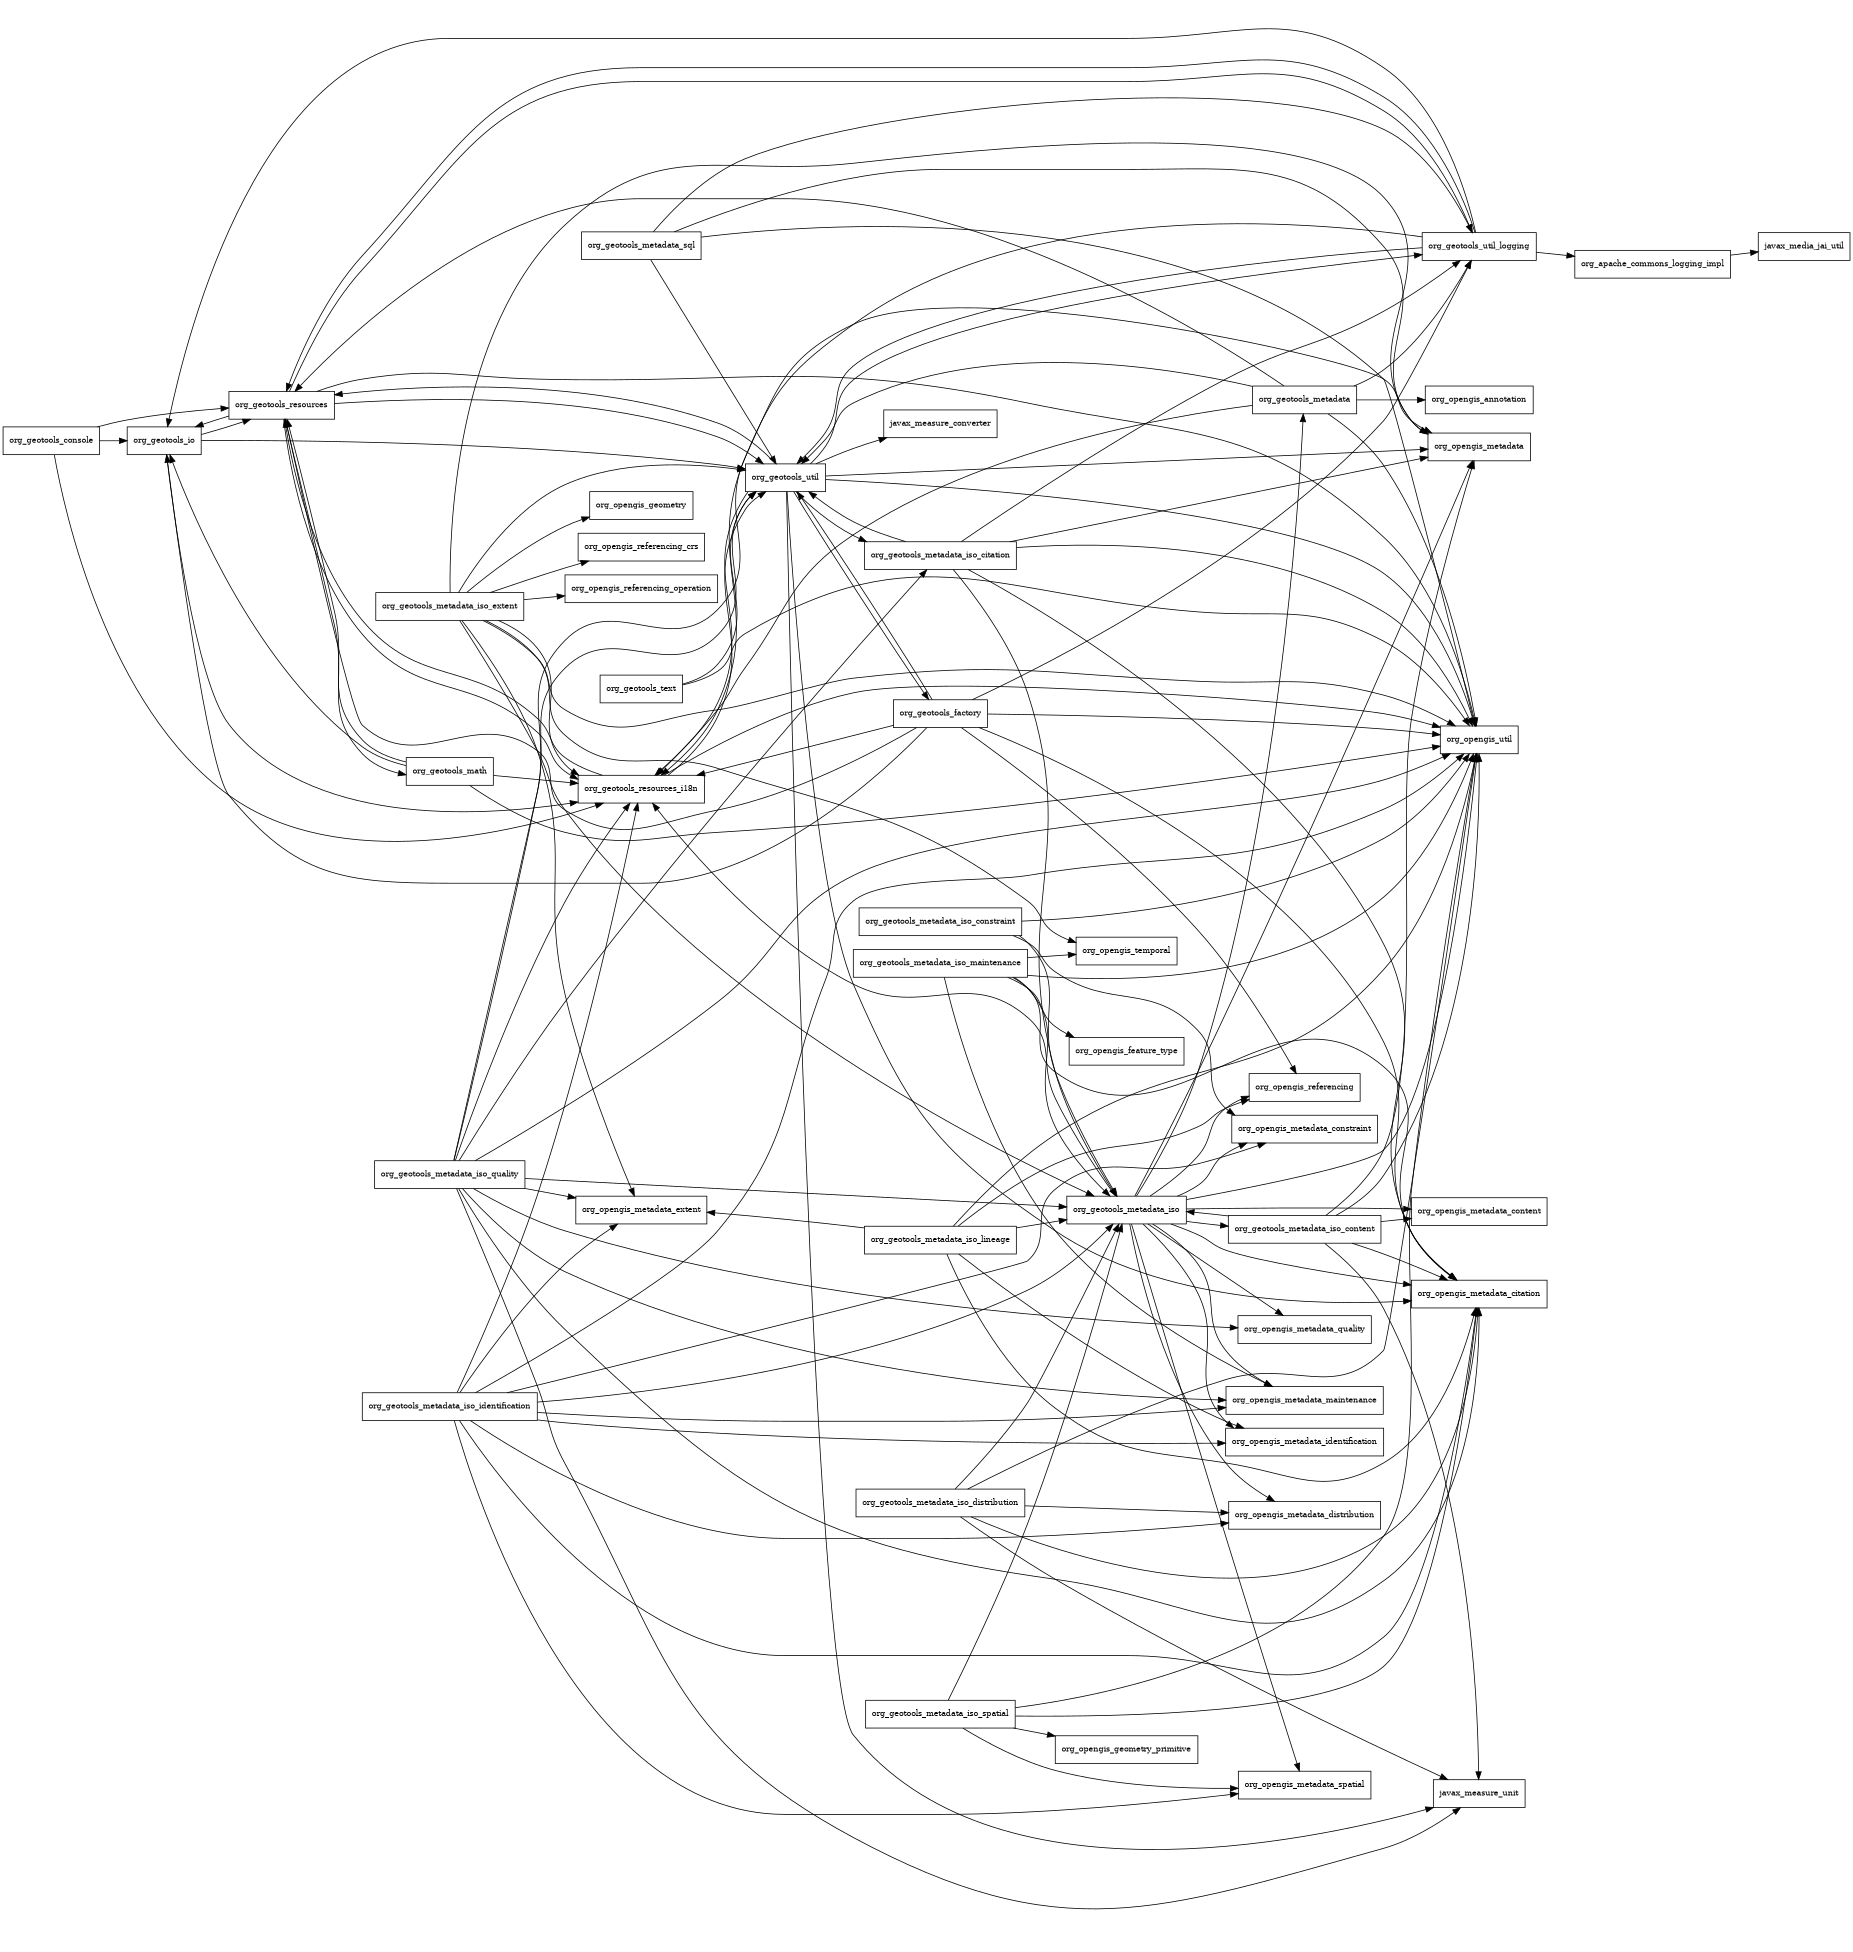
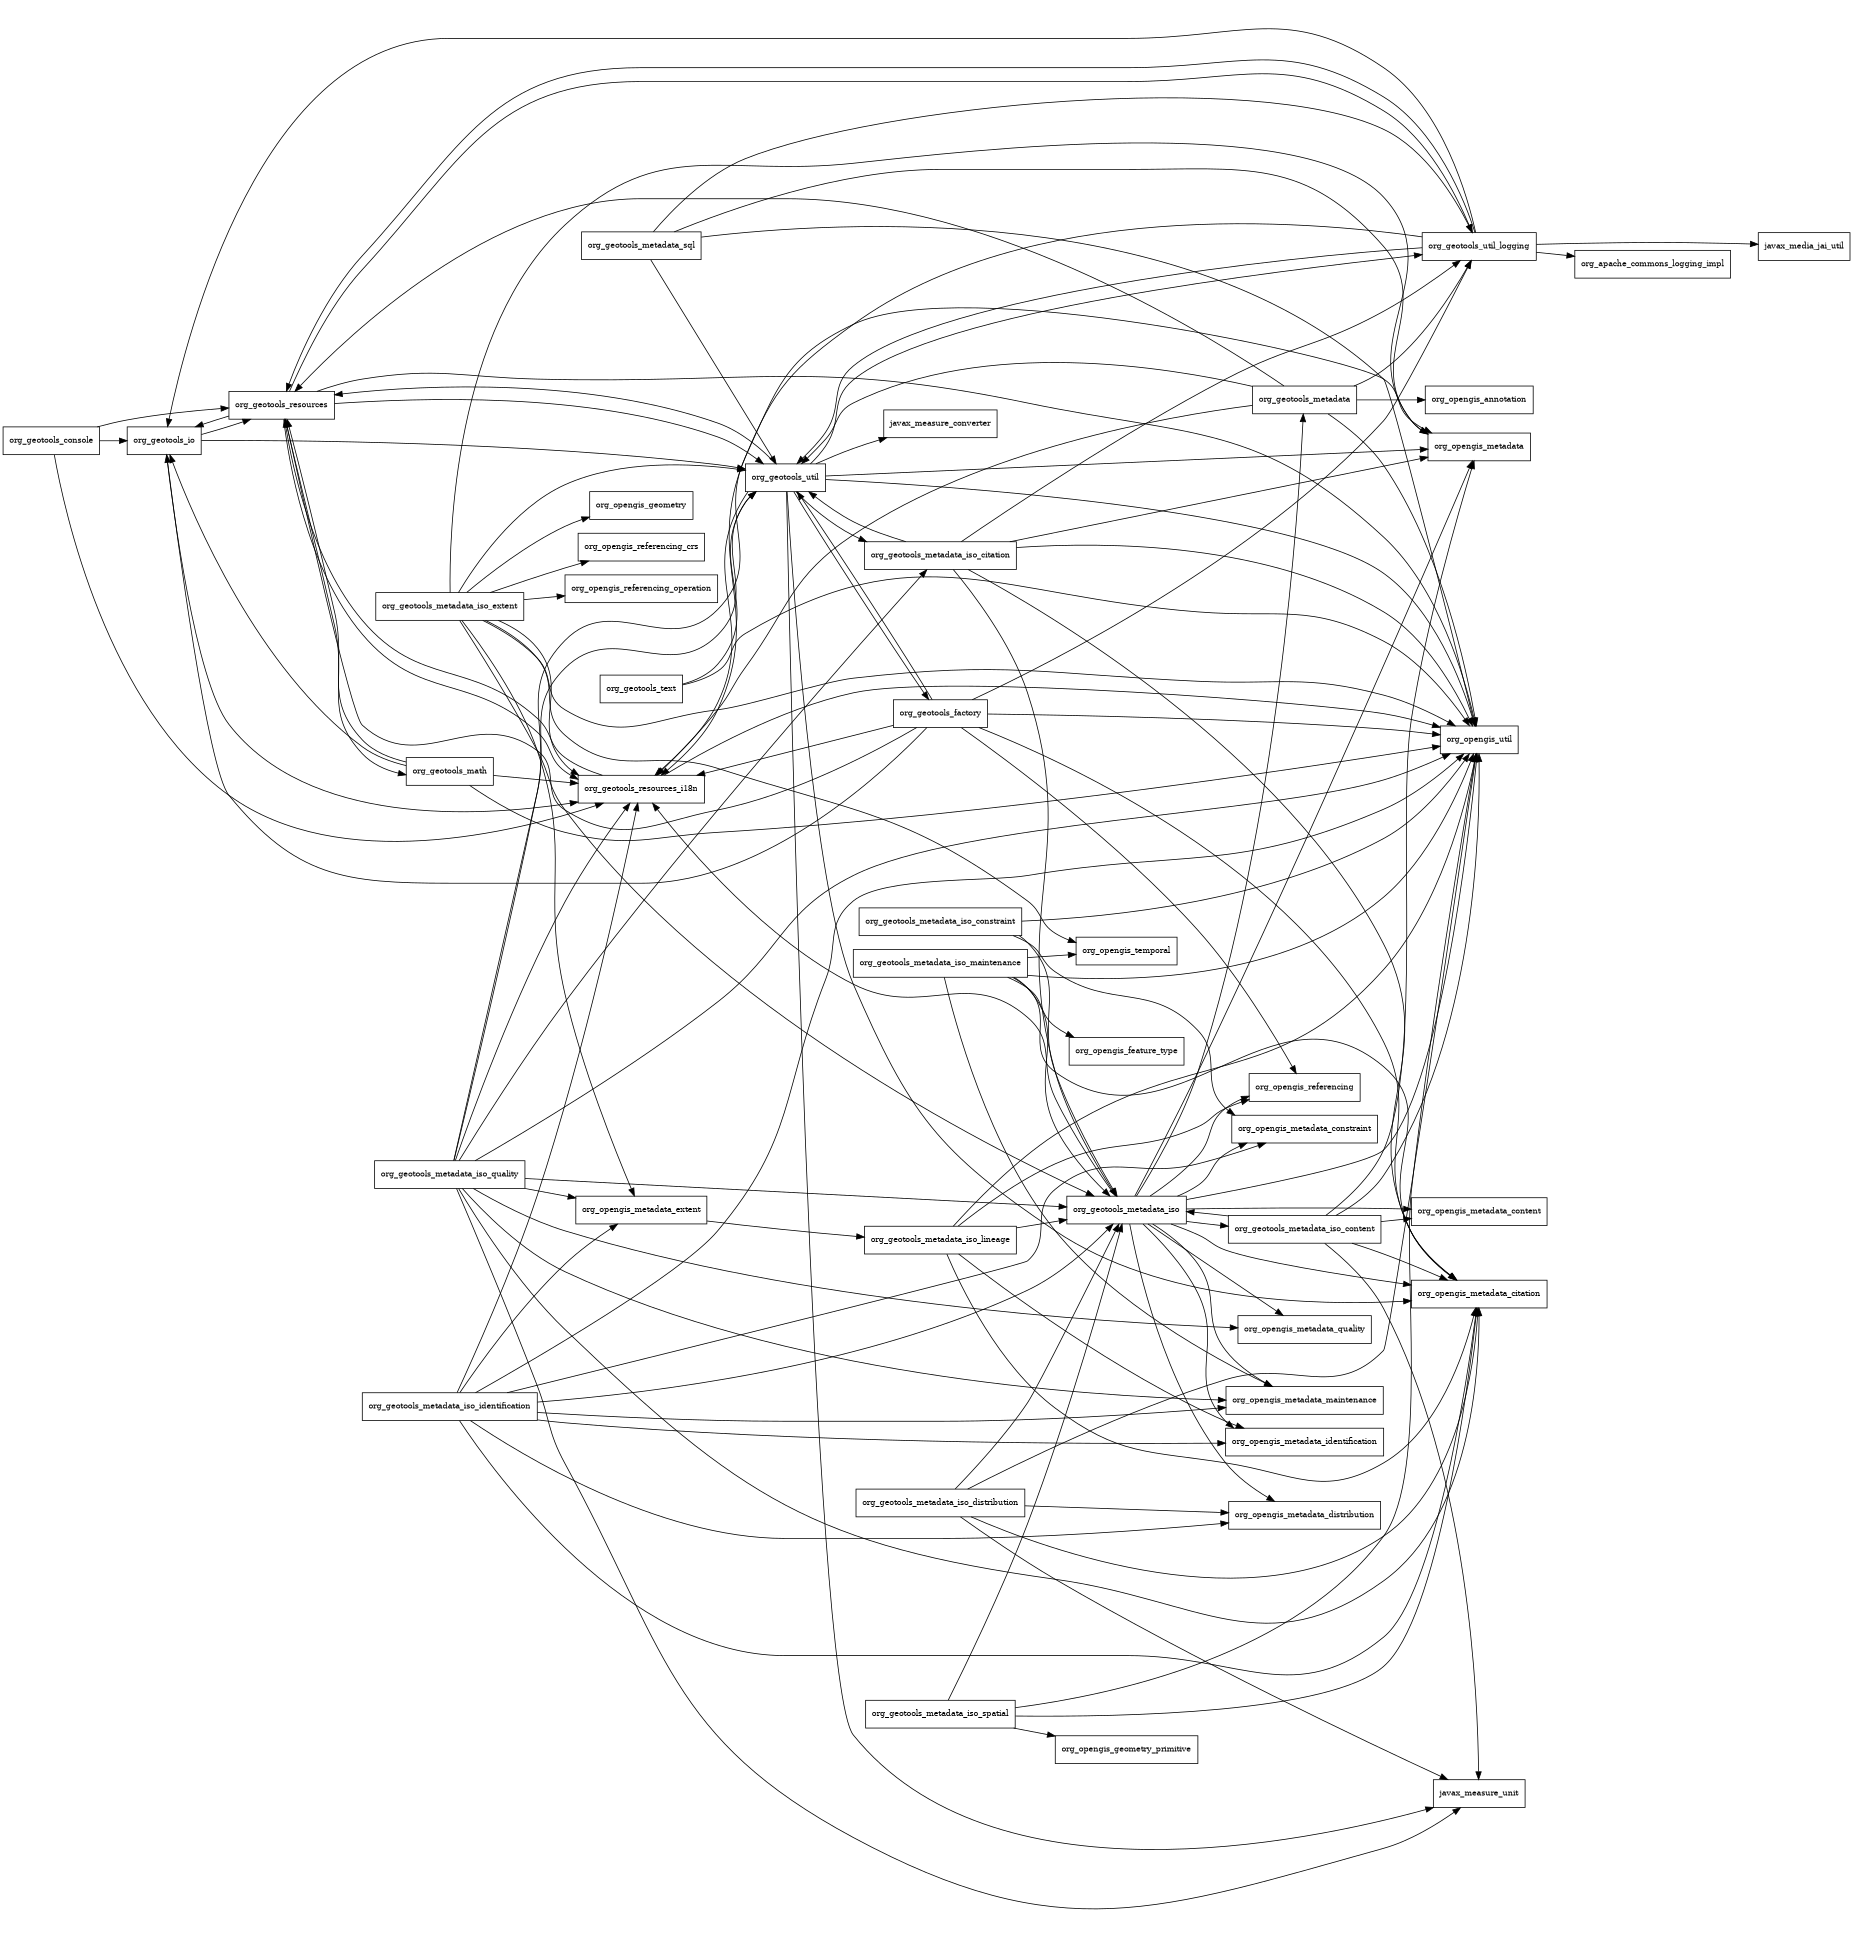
edge "org_apache_commons_logging_impl" -> "javax_media_jai_util": now "org_geotools_util_logging" -> "javax_media_jai_util"
edge "org_geotools_resources_i18n" -> "org_geotools_util": removed
edge "org_geotools_metadata_iso_lineage" -> "org_opengis_metadata_extent": reversed
node "org_opengis_metadata_spatial": removed
